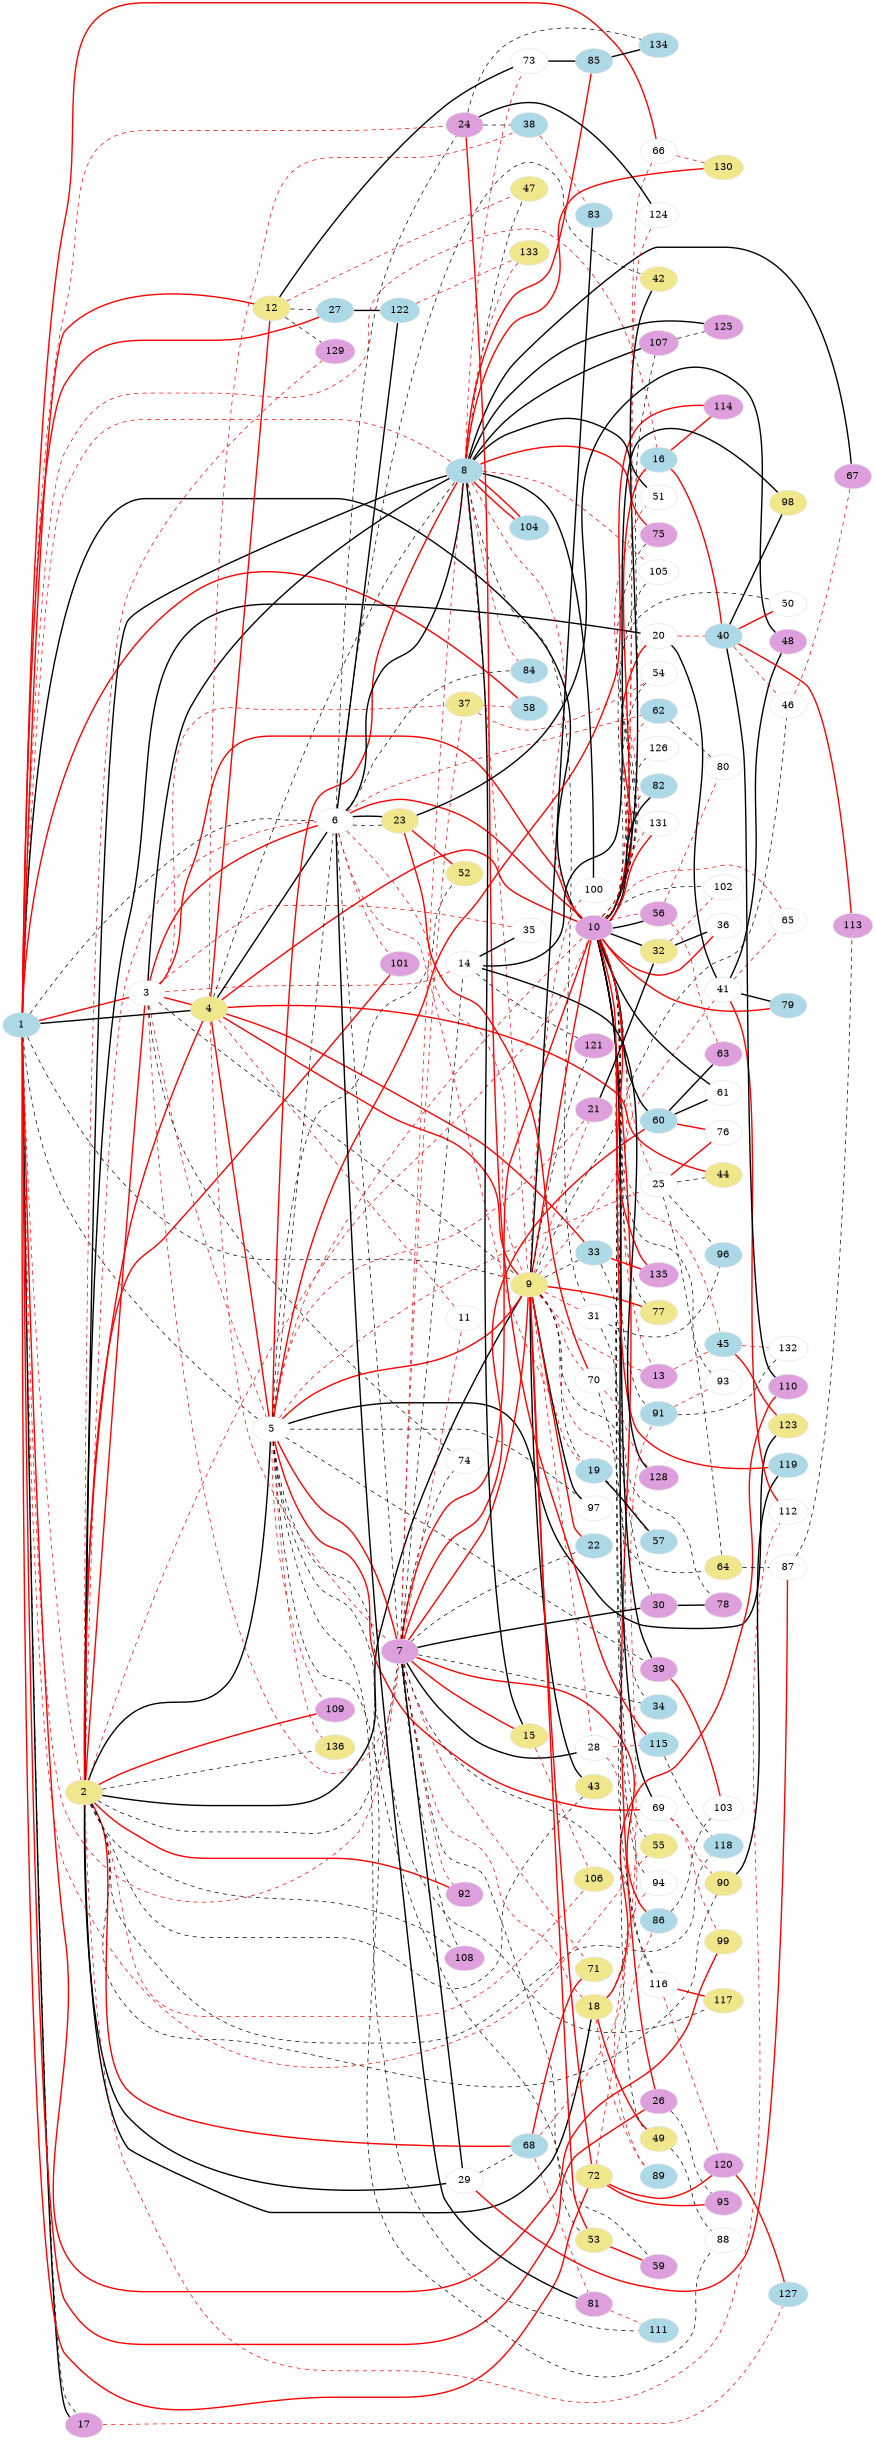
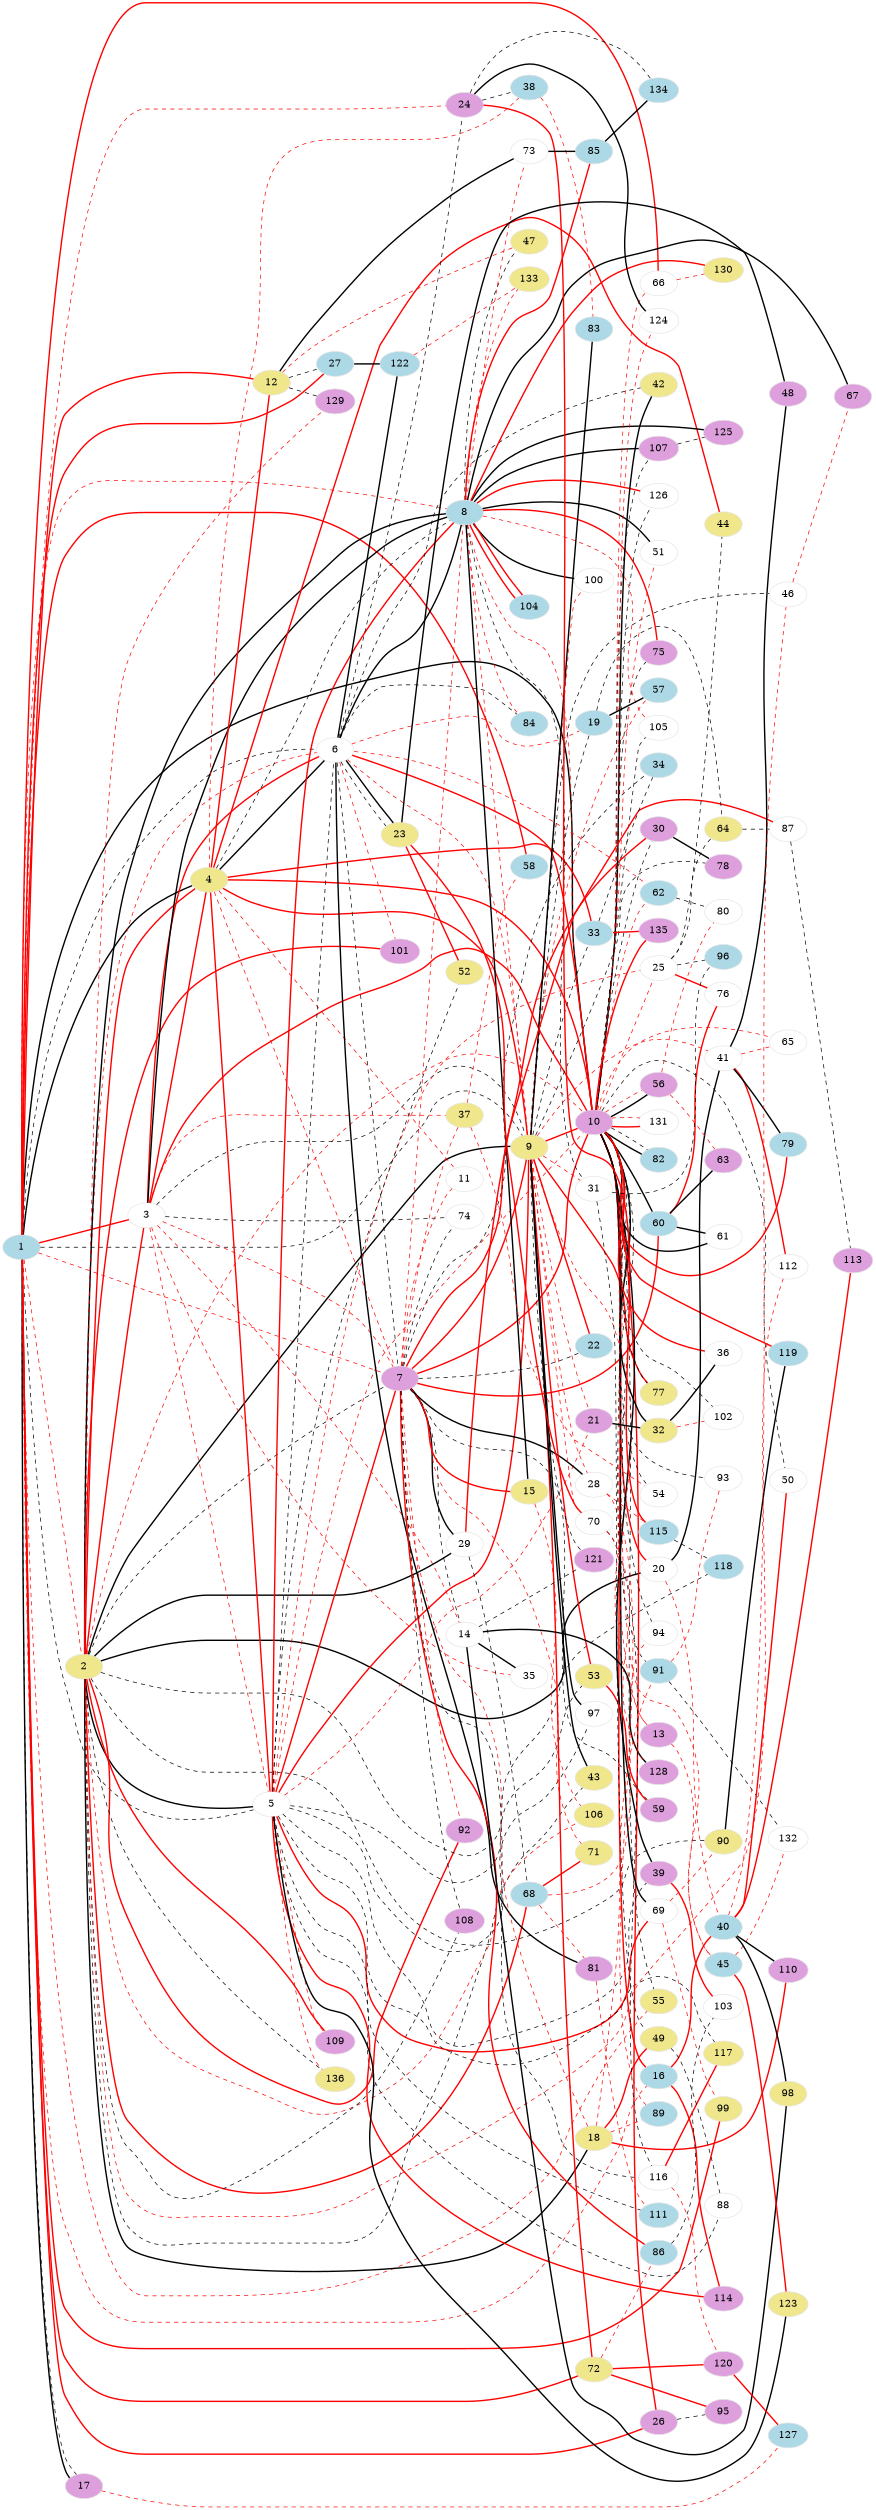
edge "126" -- "8": added
edge "30" -- "7": color black -> red
